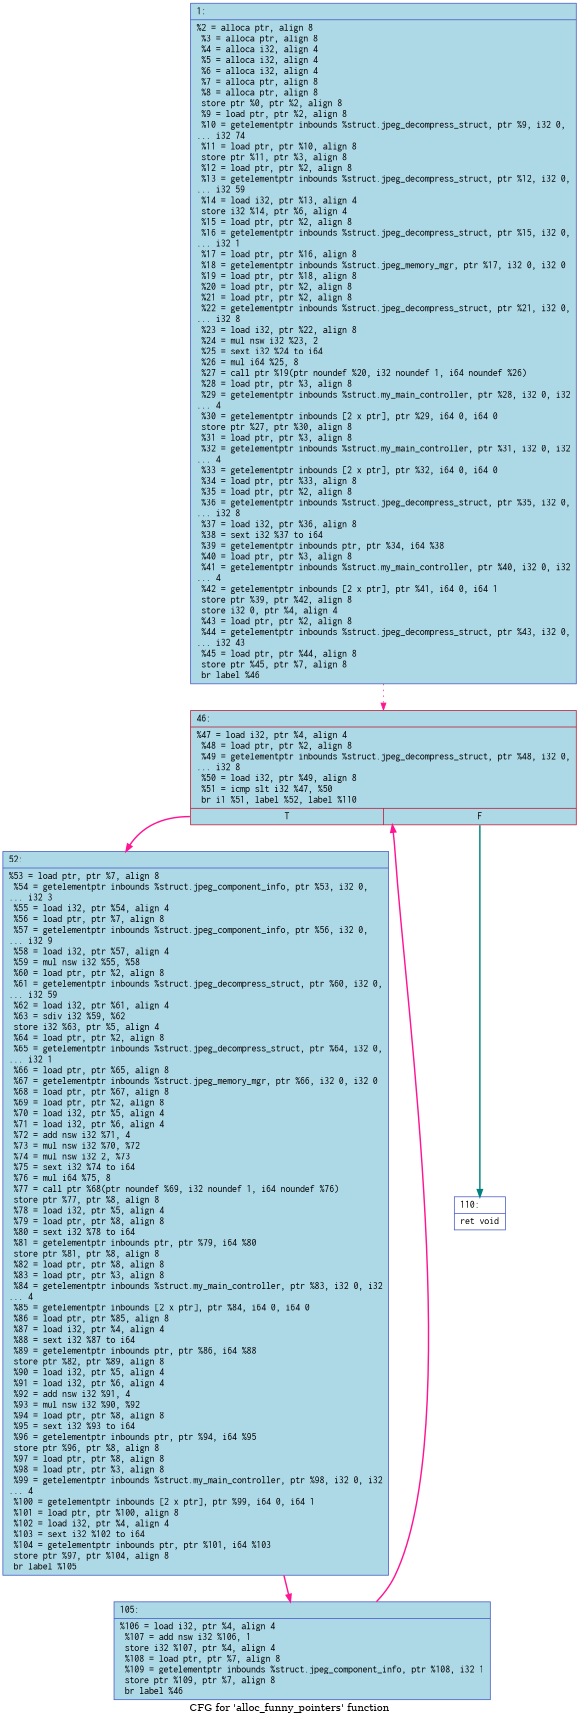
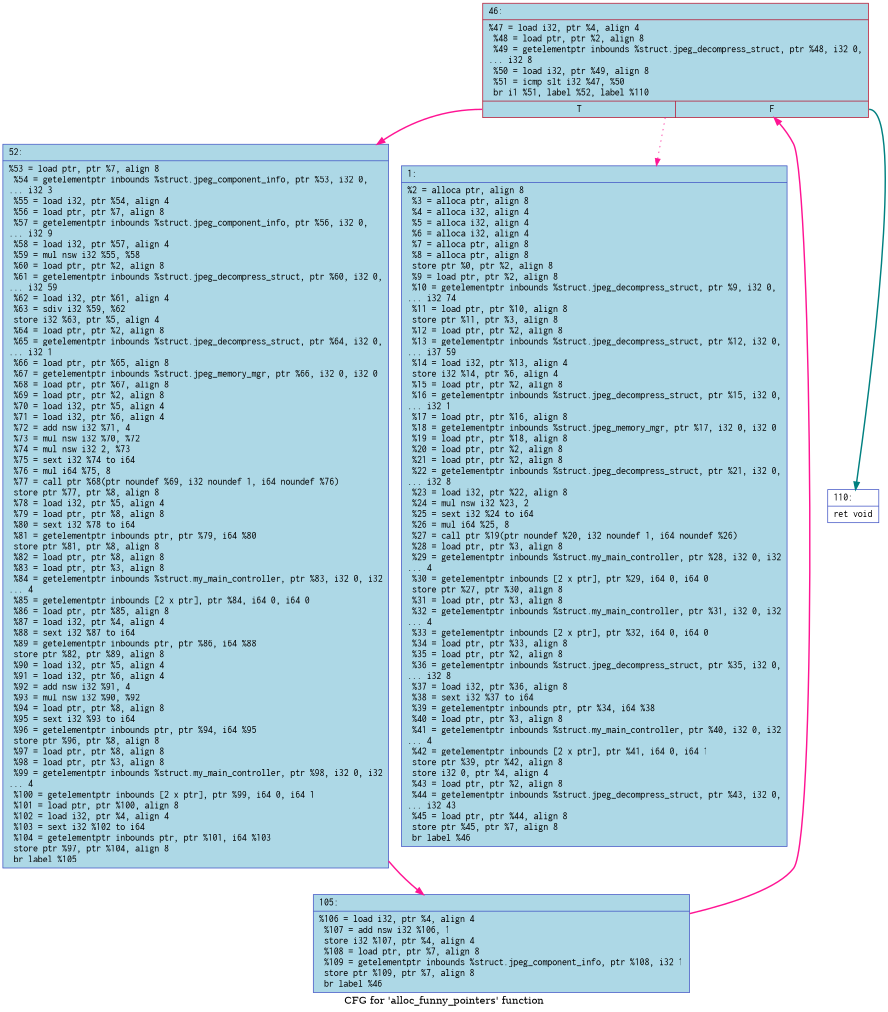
node "1:": text "... i32 59" -> "... i37 59"
edge "1:" -> "46:": reversed
